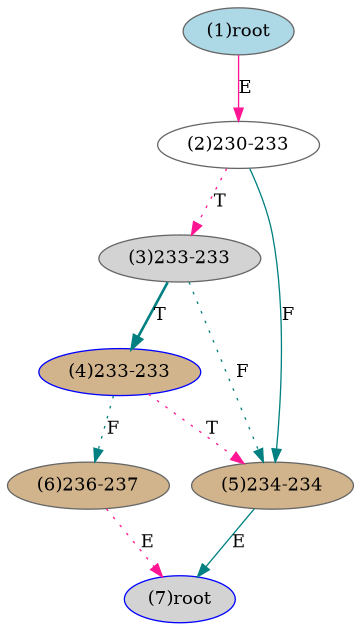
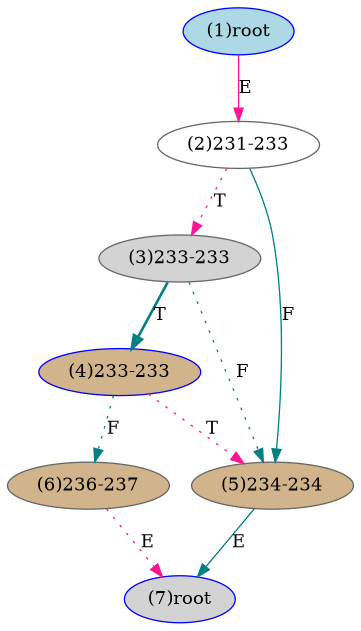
node "(1)root": color gray40 -> blue
node "(2)230-233": label "(2)230-233" -> "(2)231-233"
